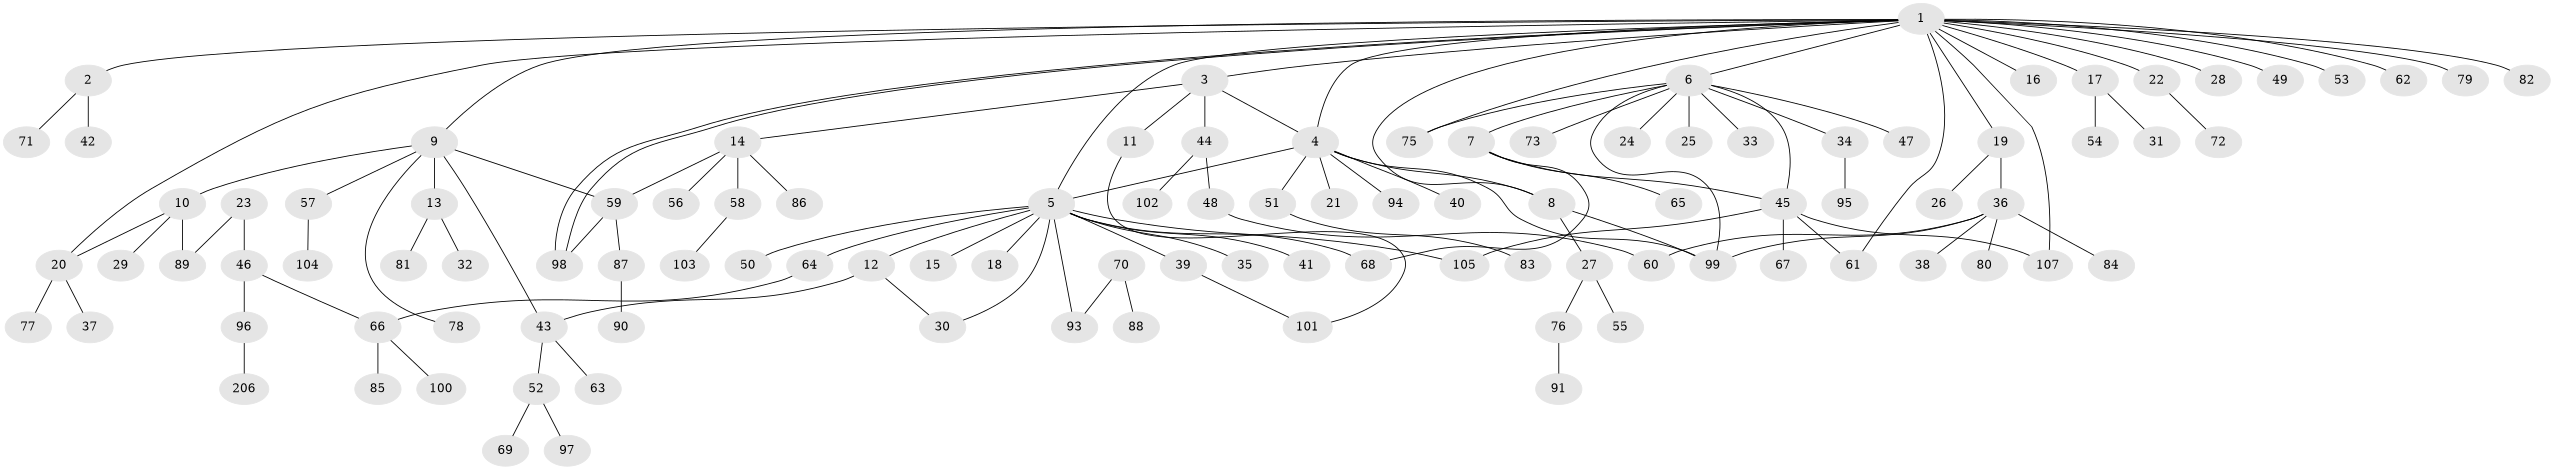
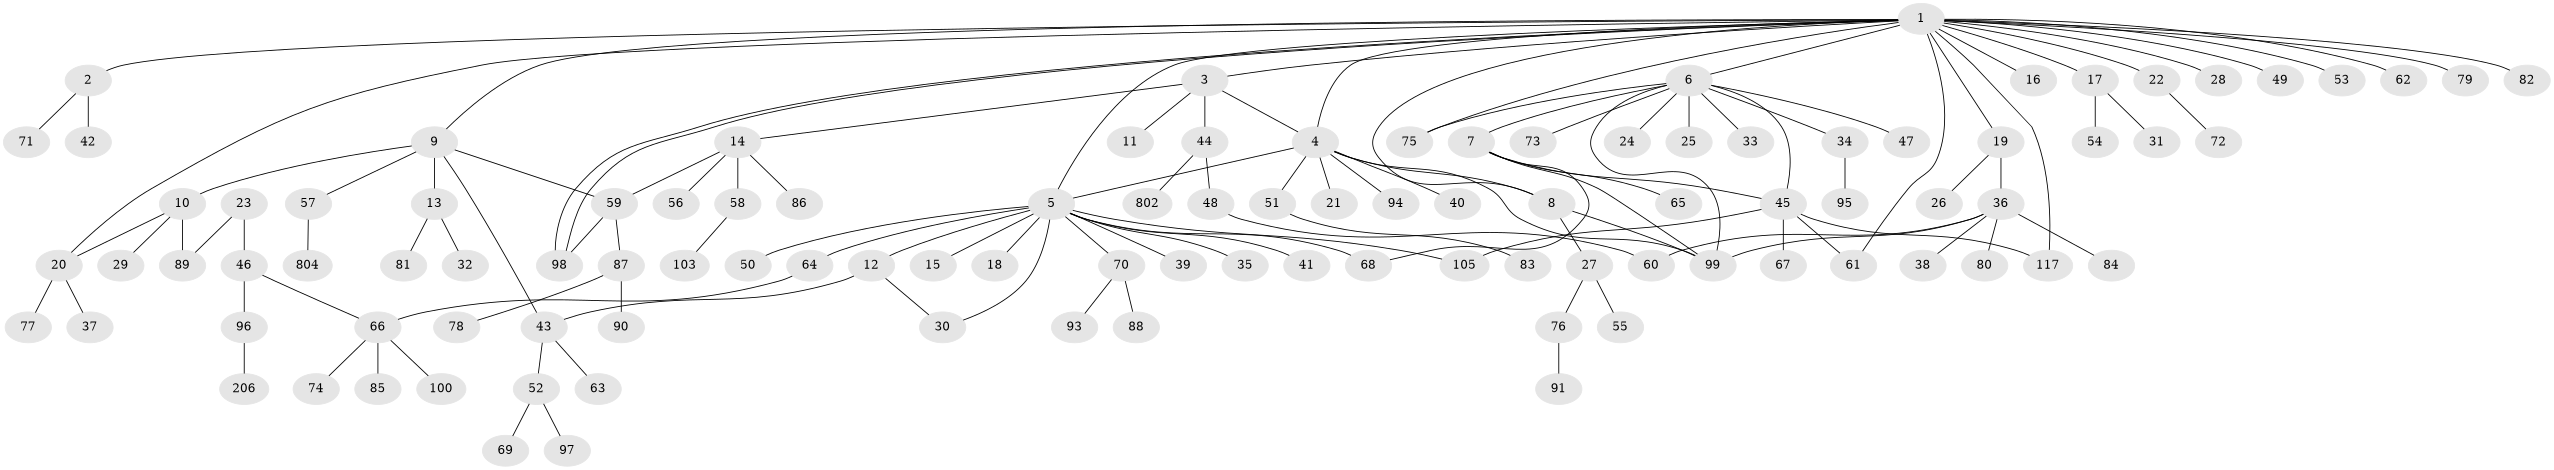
edge "7" -- "99": added
node "102": label "102" -> "802"
edge "9" -- "78": now "87" -- "78"
node "104": label "104" -> "804"
edge "5" -- "93": now "5" -- "70"
node "107": label "107" -> "117"
node "101": removed
node "74": added
